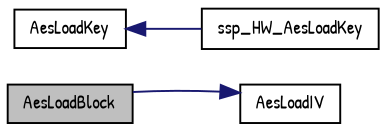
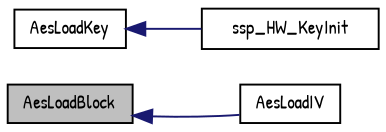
node "ssp_HW_AesLoadKey": label "ssp_HW_AesLoadKey" -> "ssp_HW_KeyInit"
edge "AesLoadBlock" -> "AesLoadIV": reversed
